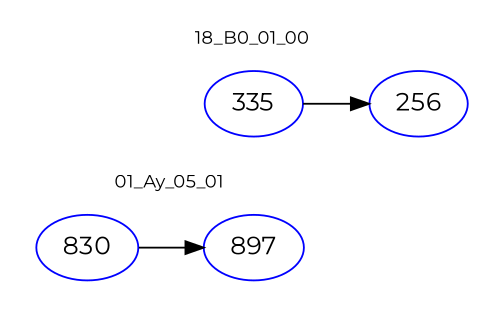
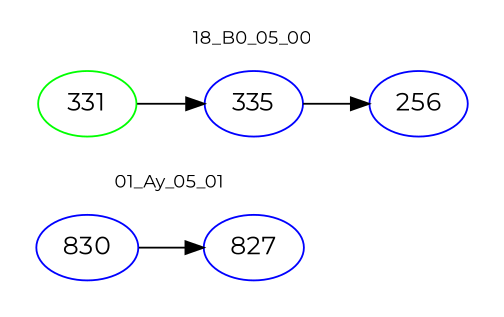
cluster "18_B0_01_00": label "18_B0_01_00" -> "18_B0_05_00"
node "331": added
node "897": label "897" -> "827"
